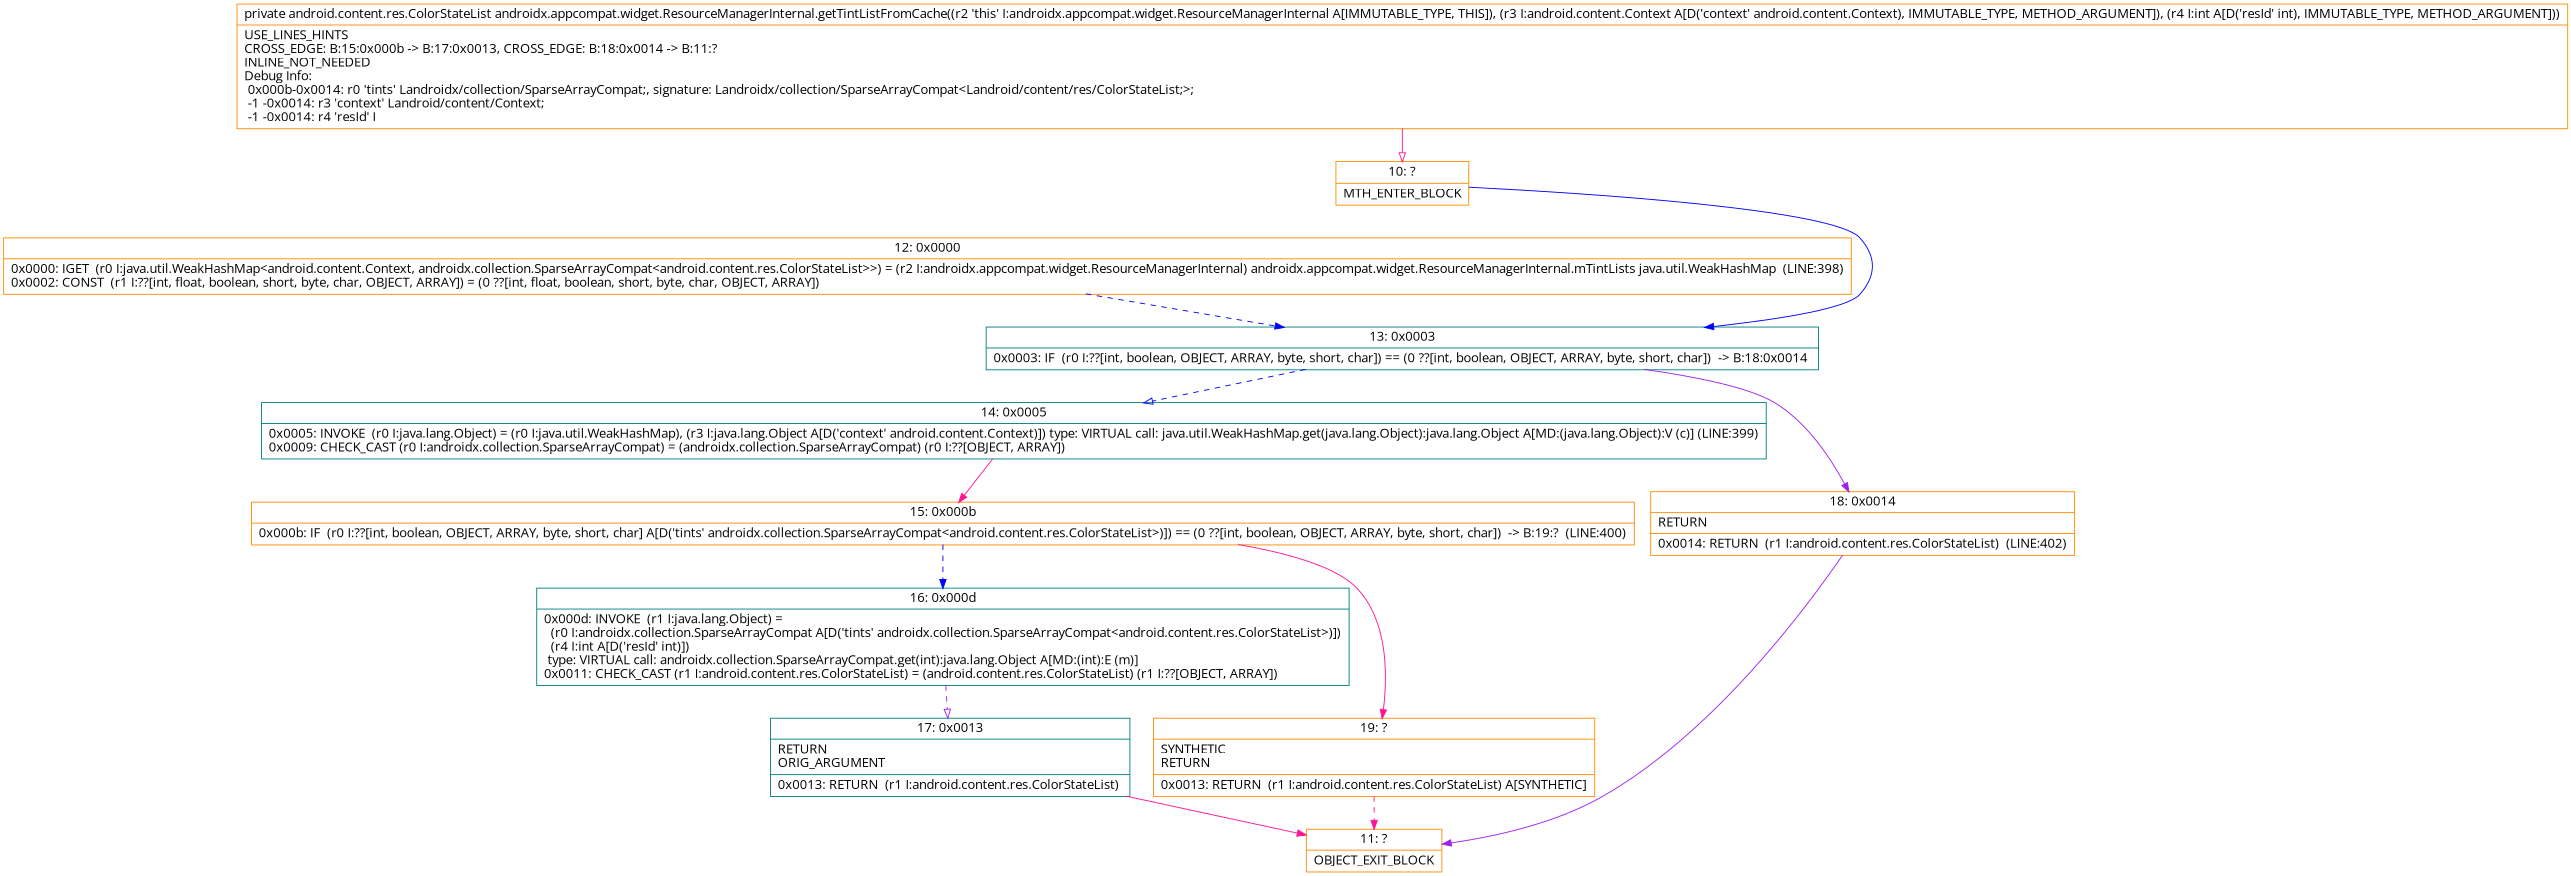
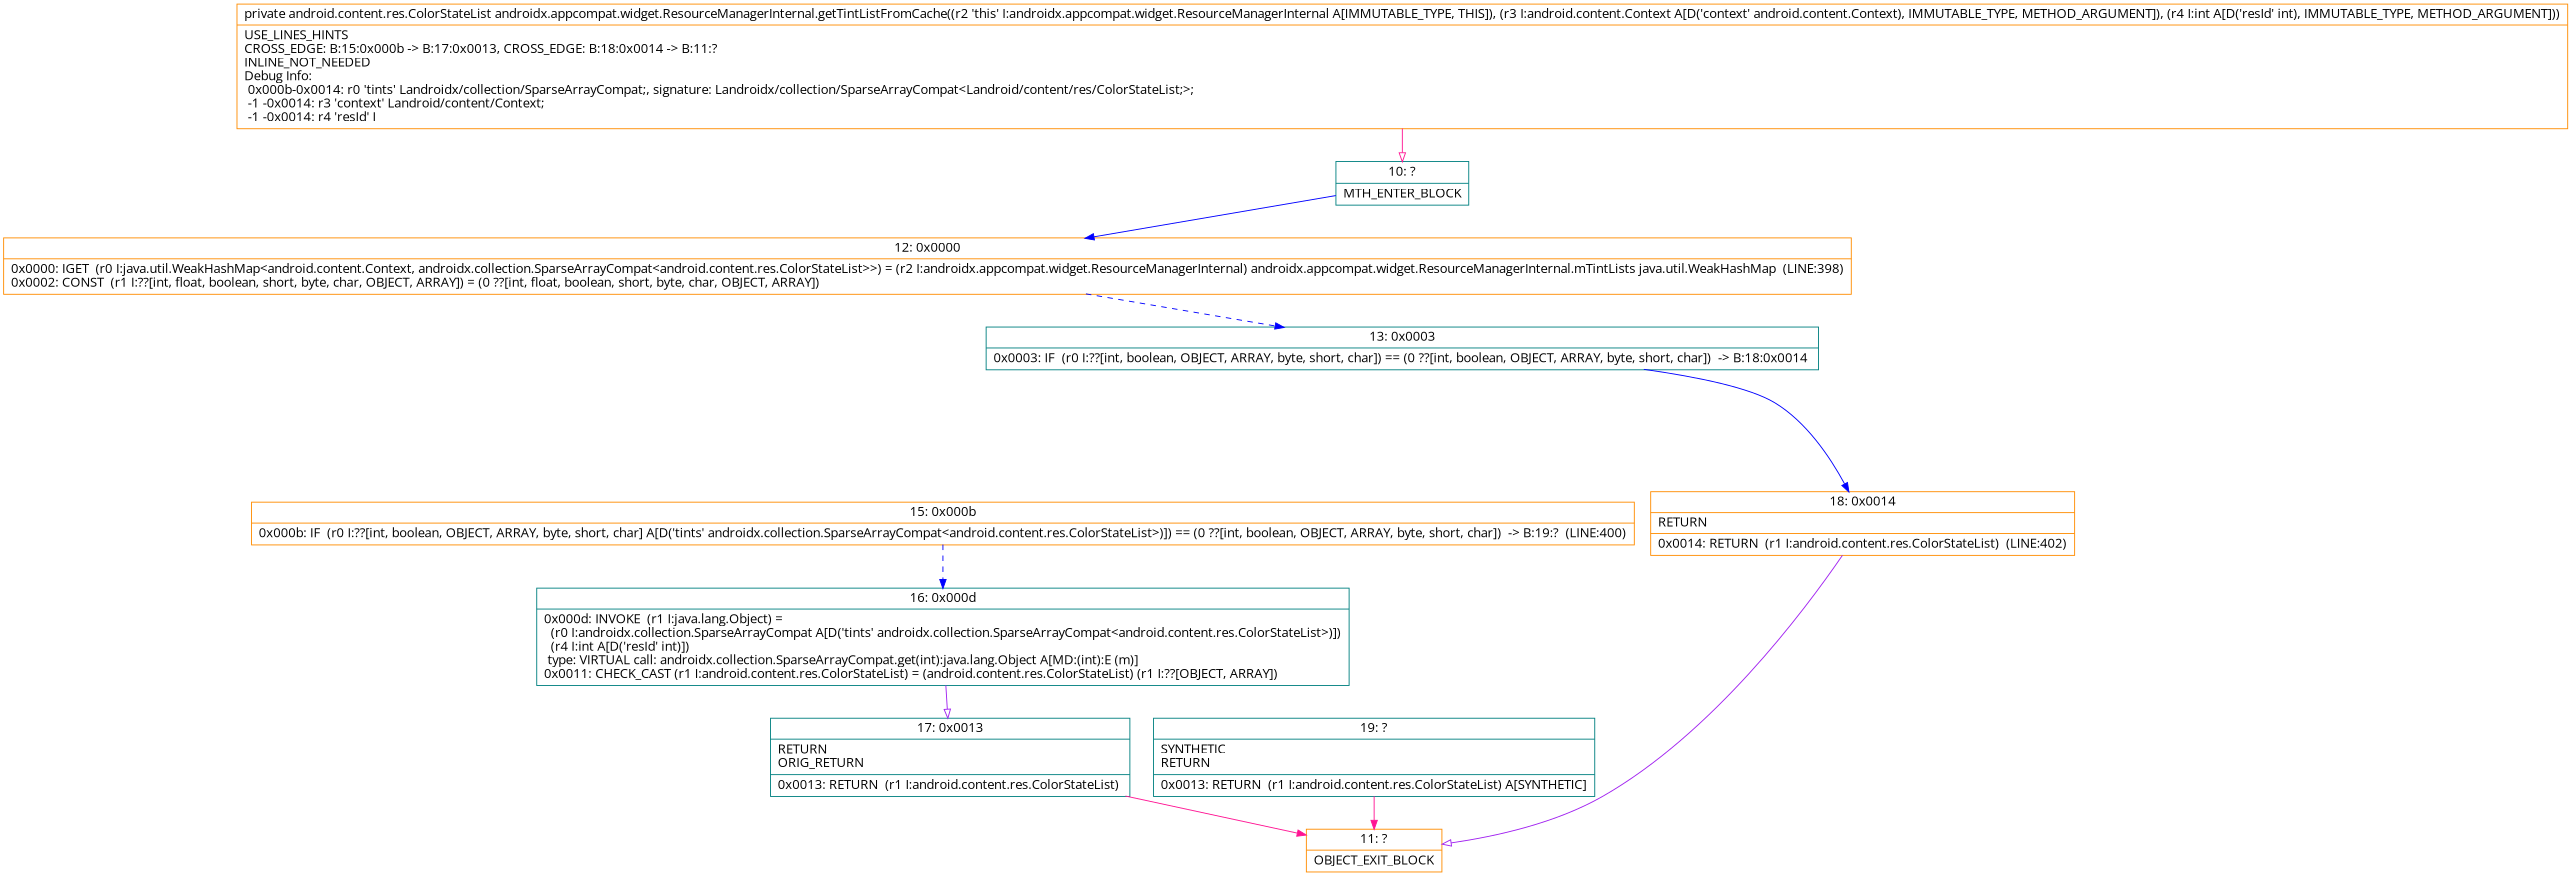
node "10: ?": color darkorange -> teal
edge "10: ?" -> "13: 0x0003": now "10: ?" -> "12: 0x0000"
edge "13: 0x0003" -> "18: 0x0014": color purple -> blue
node "14: 0x0005": removed
edge "15: 0x000b" -> "19: ?": removed
edge "16: 0x000d" -> "17: 0x0013": style dashed -> solid
edge "18: 0x0014" -> "11: ?": arrowhead normal -> onormal
node "19: ?": color darkorange -> teal
node "17: 0x0013": text "ORIG_ARGUMENT" -> "ORIG_RETURN"
edge "19: ?" -> "11: ?": style dashed -> solid
